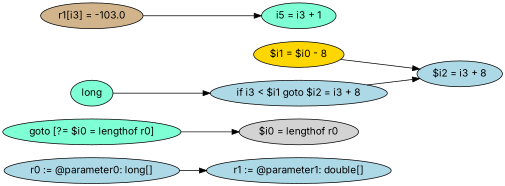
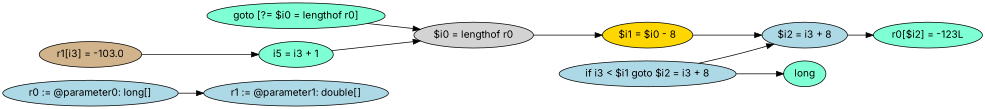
edge "$i0 = lengthof r0" -> "$i1 = $i0 - 8": added
node "r0[$i2] = -123L": added
edge "i5 = i3 + 1" -> "$i0 = lengthof r0": added
edge "long" -> "if i3 < $i1 goto $i2 = i3 + 8": reversed
